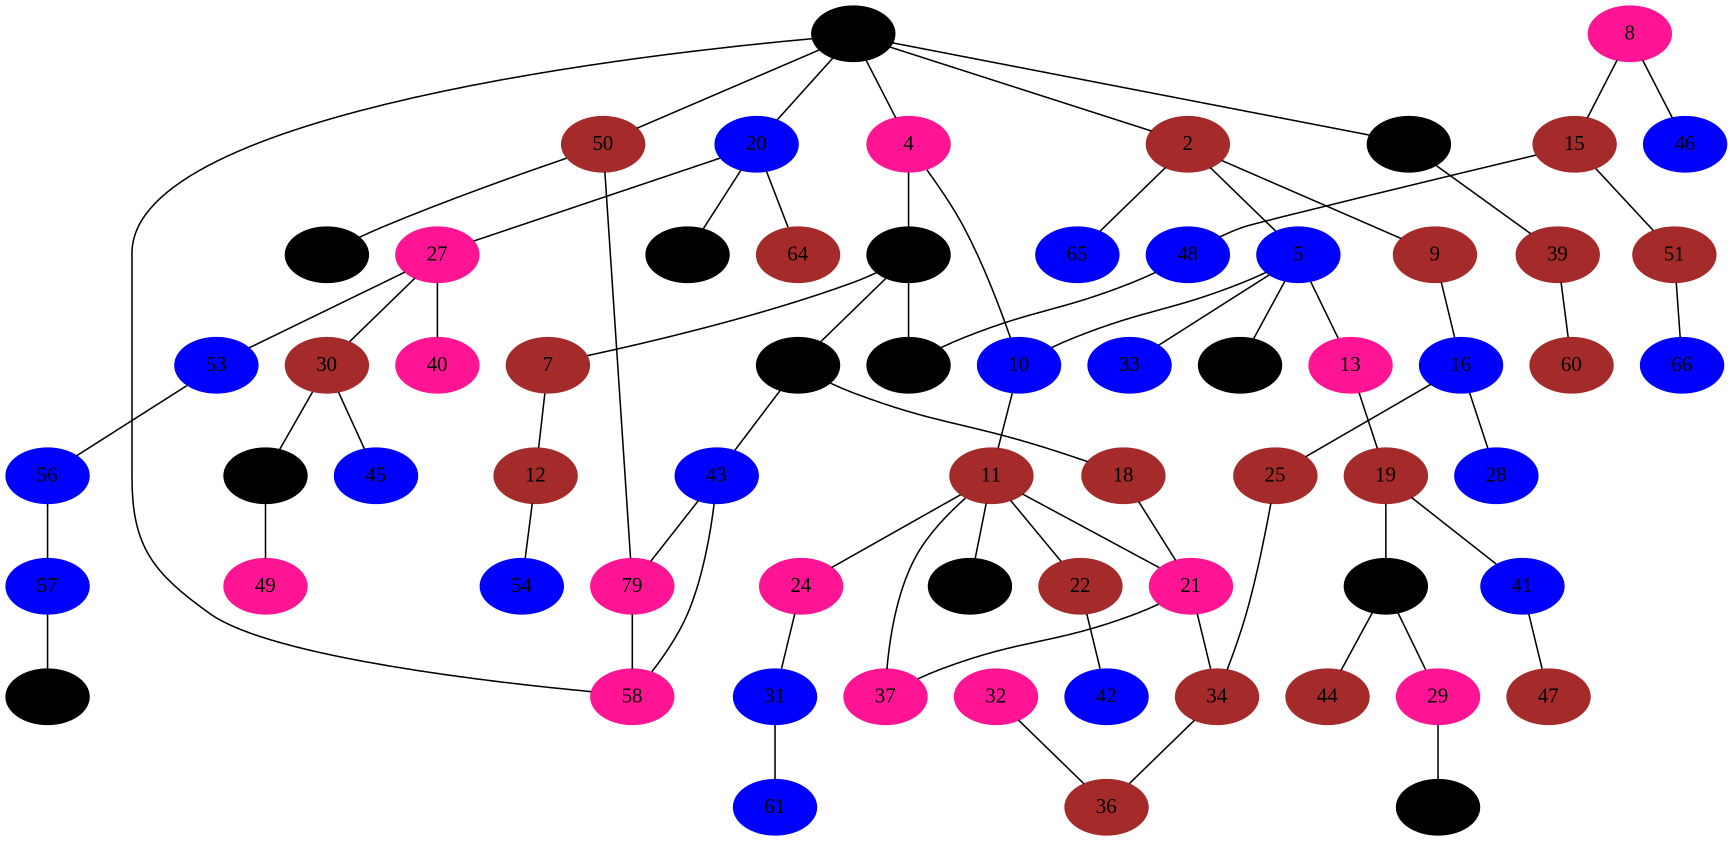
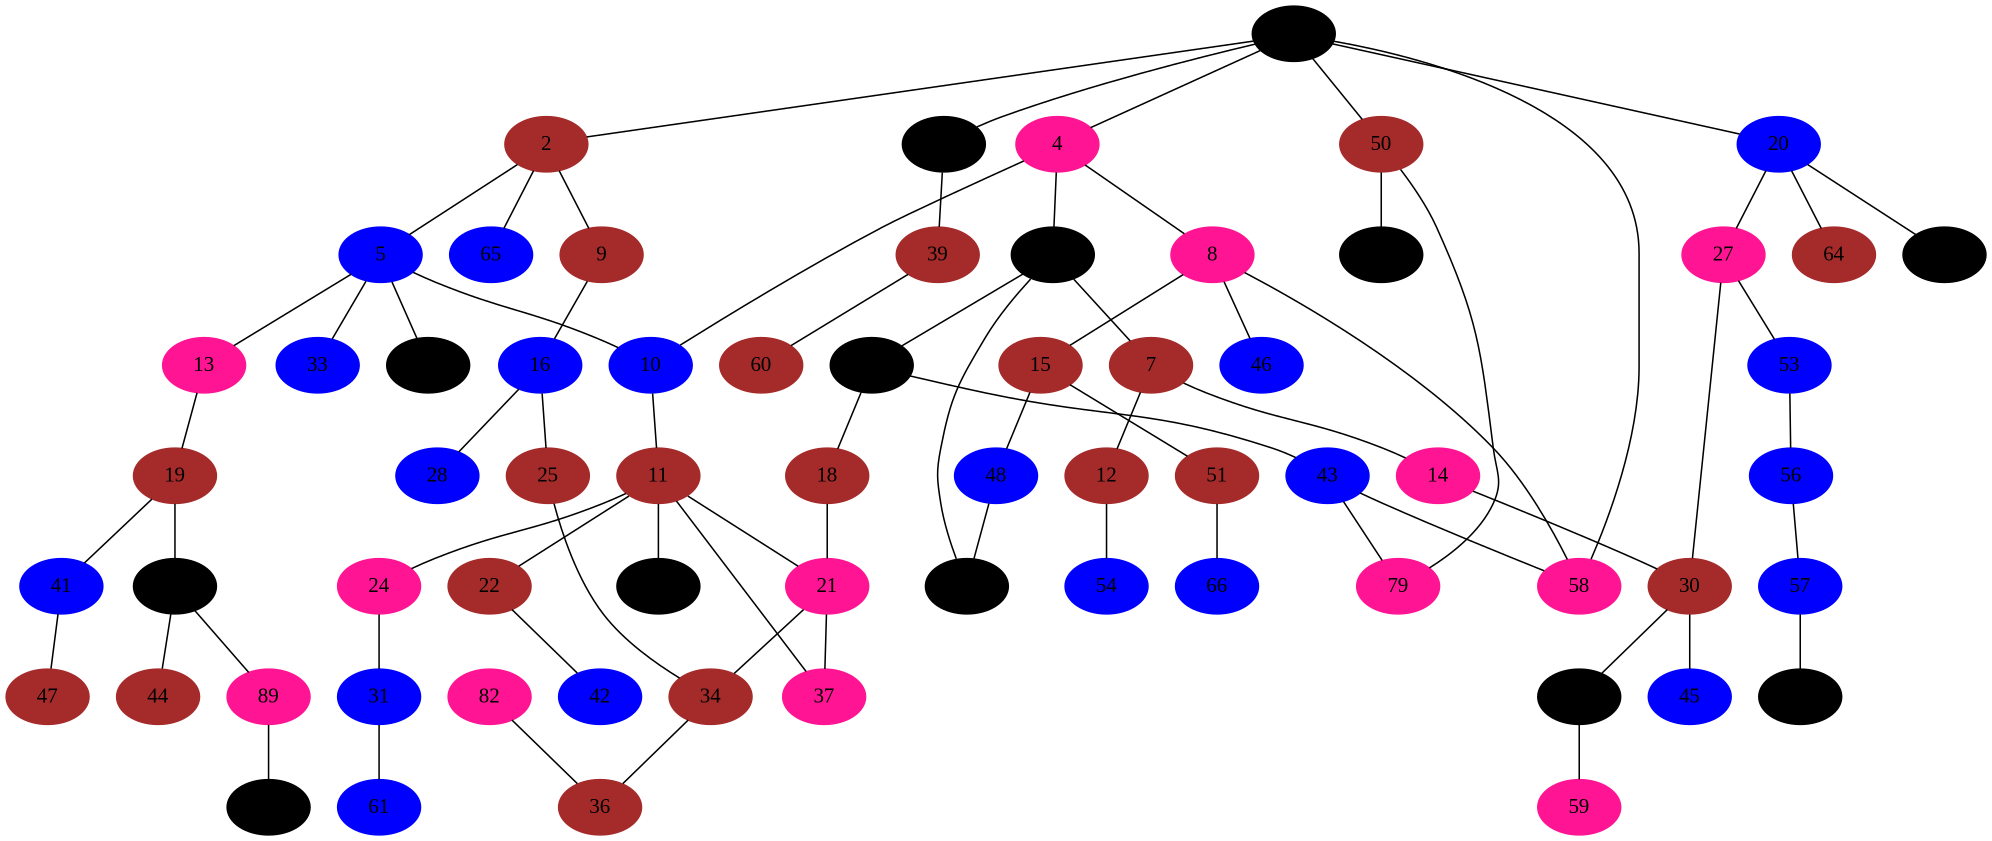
edge "4" -- "8": added
node "40": removed
node "14": added
node "49": label "49" -> "59"
edge "79" -- "58": now "8" -- "58"
node "32": label "32" -> "82"
node "29": label "29" -> "89"
